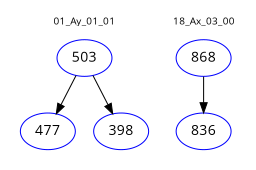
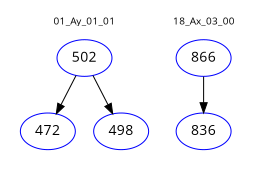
node "503": label "503" -> "502"
node "868": label "868" -> "866"
node "477": label "477" -> "472"
node "398": label "398" -> "498"
